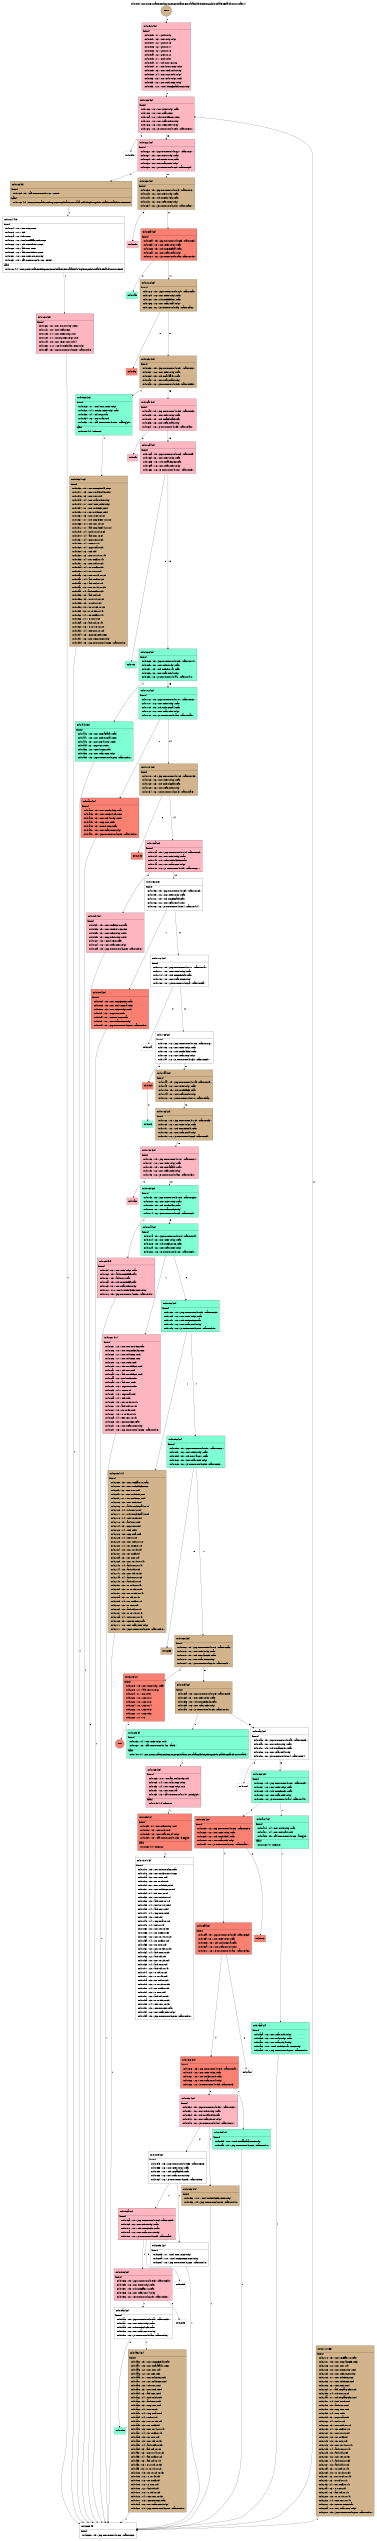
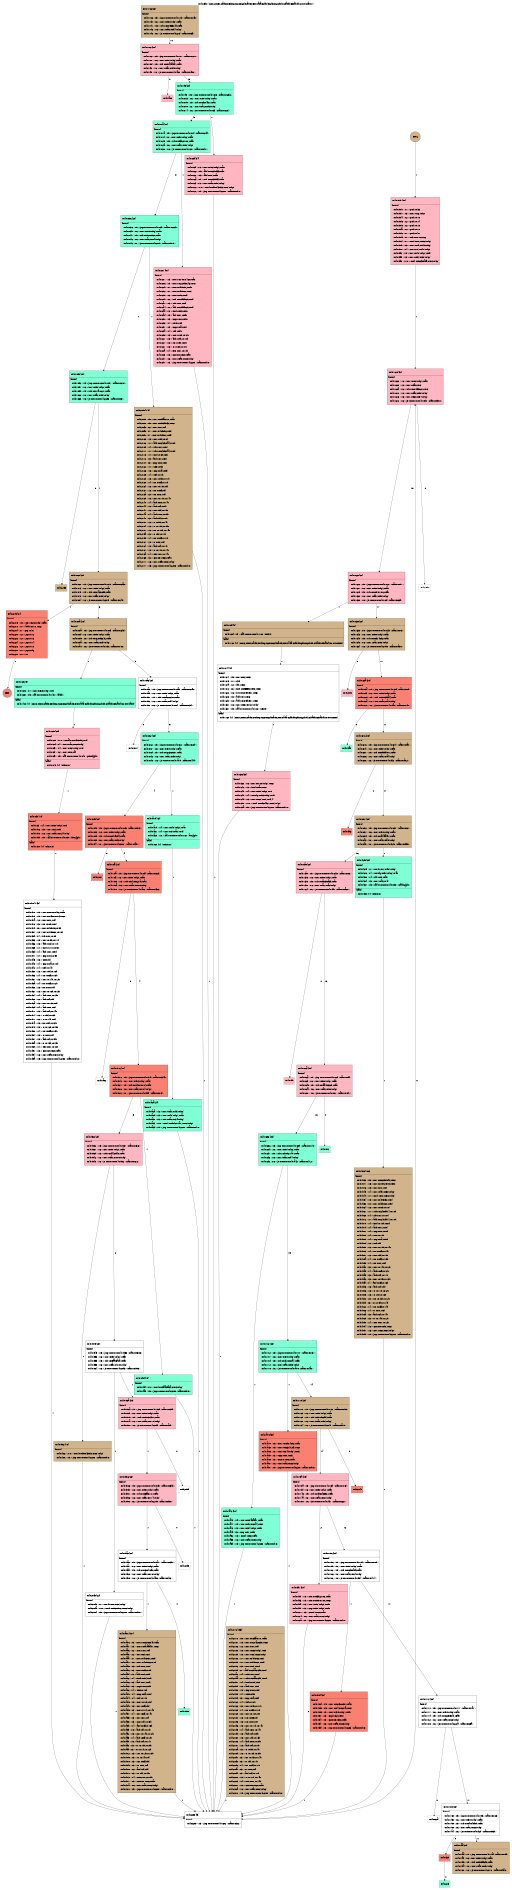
node "Users": label "Users" -> "Entry"
edge "0x4017aa [28]" -> "0x4017c6 [28]": removed, label "10"
edge "0x401d10 [143]" -> "0x4022e8 [5]": added, label "1"
